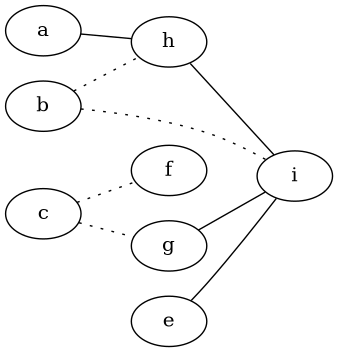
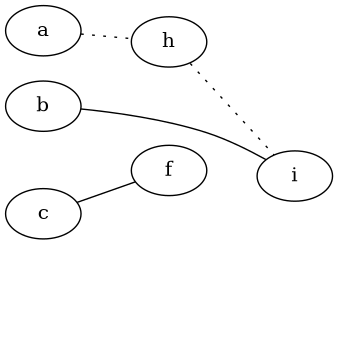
edge "a" -- "h": style solid -> dotted
edge "h" -- "b": removed
edge "h" -- "i": style solid -> dotted
edge "b" -- "i": style dotted -> solid
edge "f" -- "c": style dotted -> solid
node "g": removed
node "e": removed
